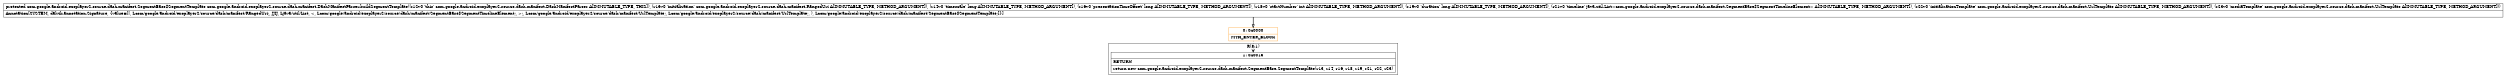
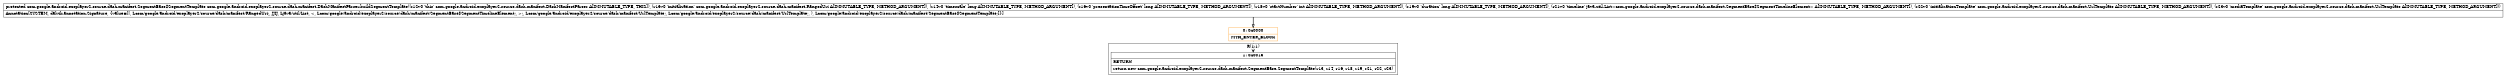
cluster "R(8:1)": label "R(8:1)" -> "R(1:1)"
